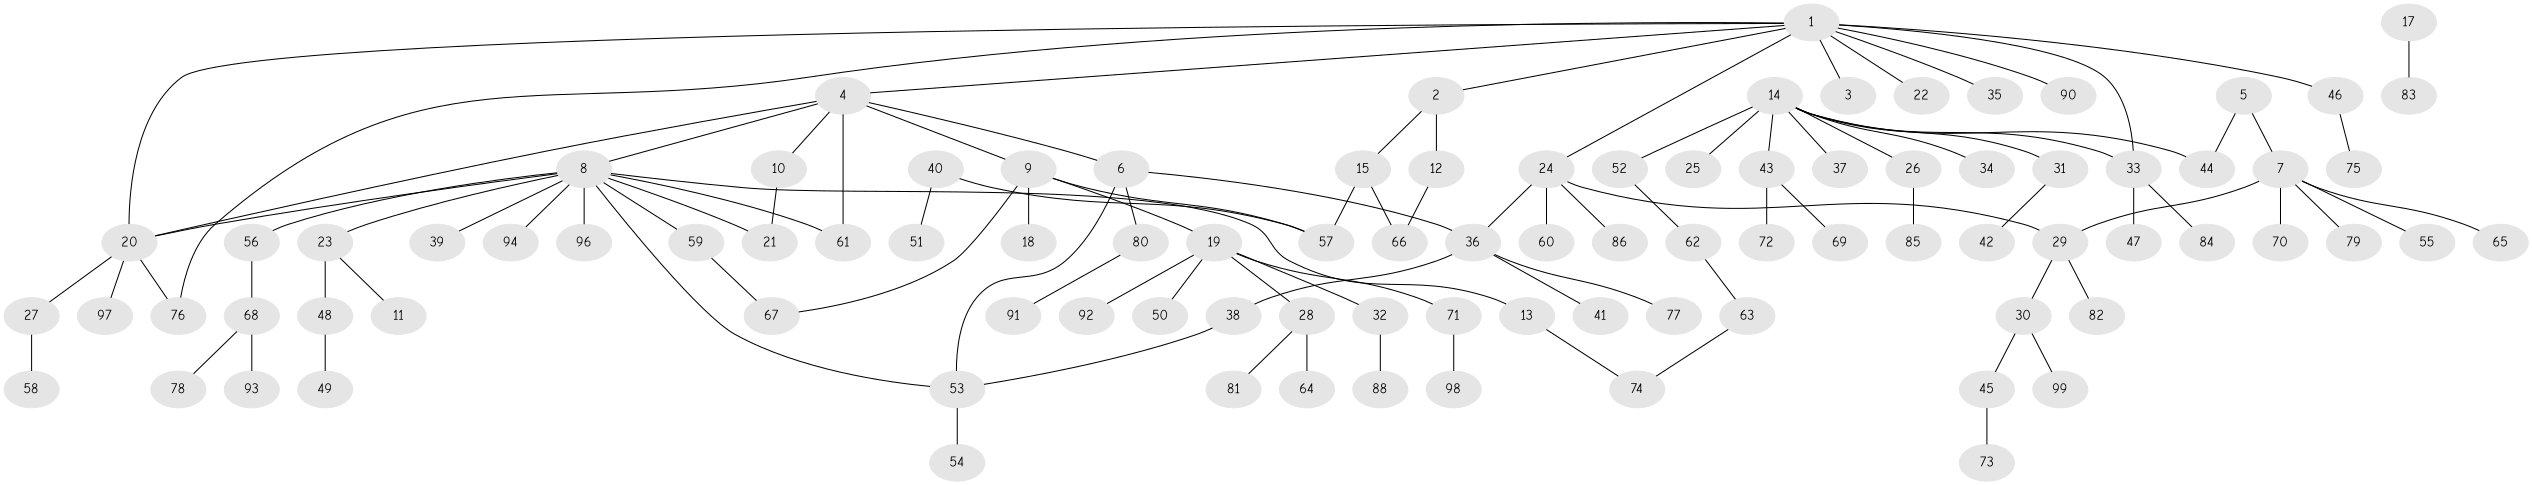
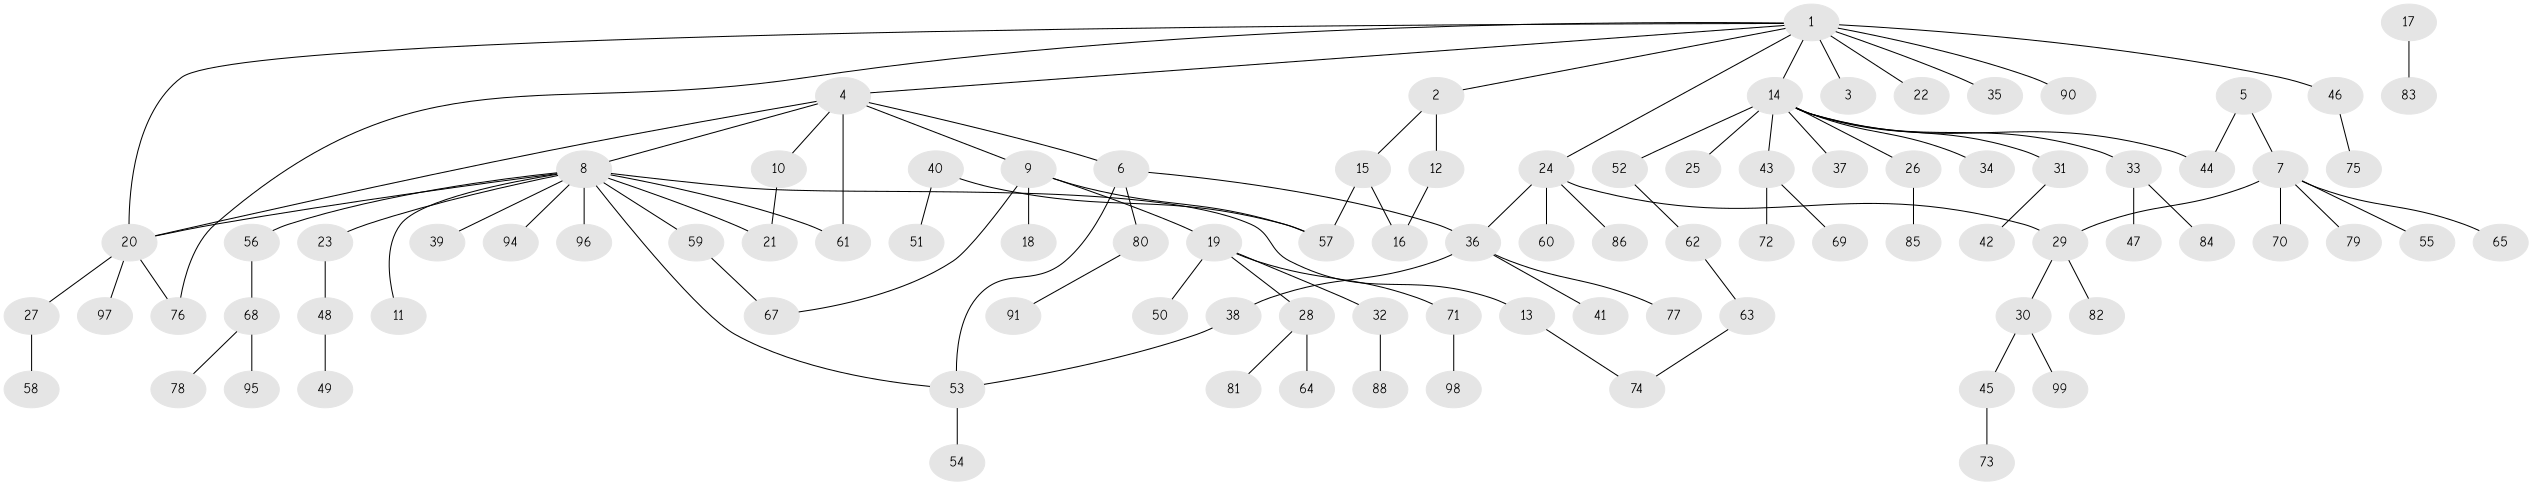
edge "1" -- "33": now "1" -- "14"
node "66": label "66" -> "16"
edge "23" -- "11": now "8" -- "11"
node "92": removed
node "93": label "93" -> "95"
